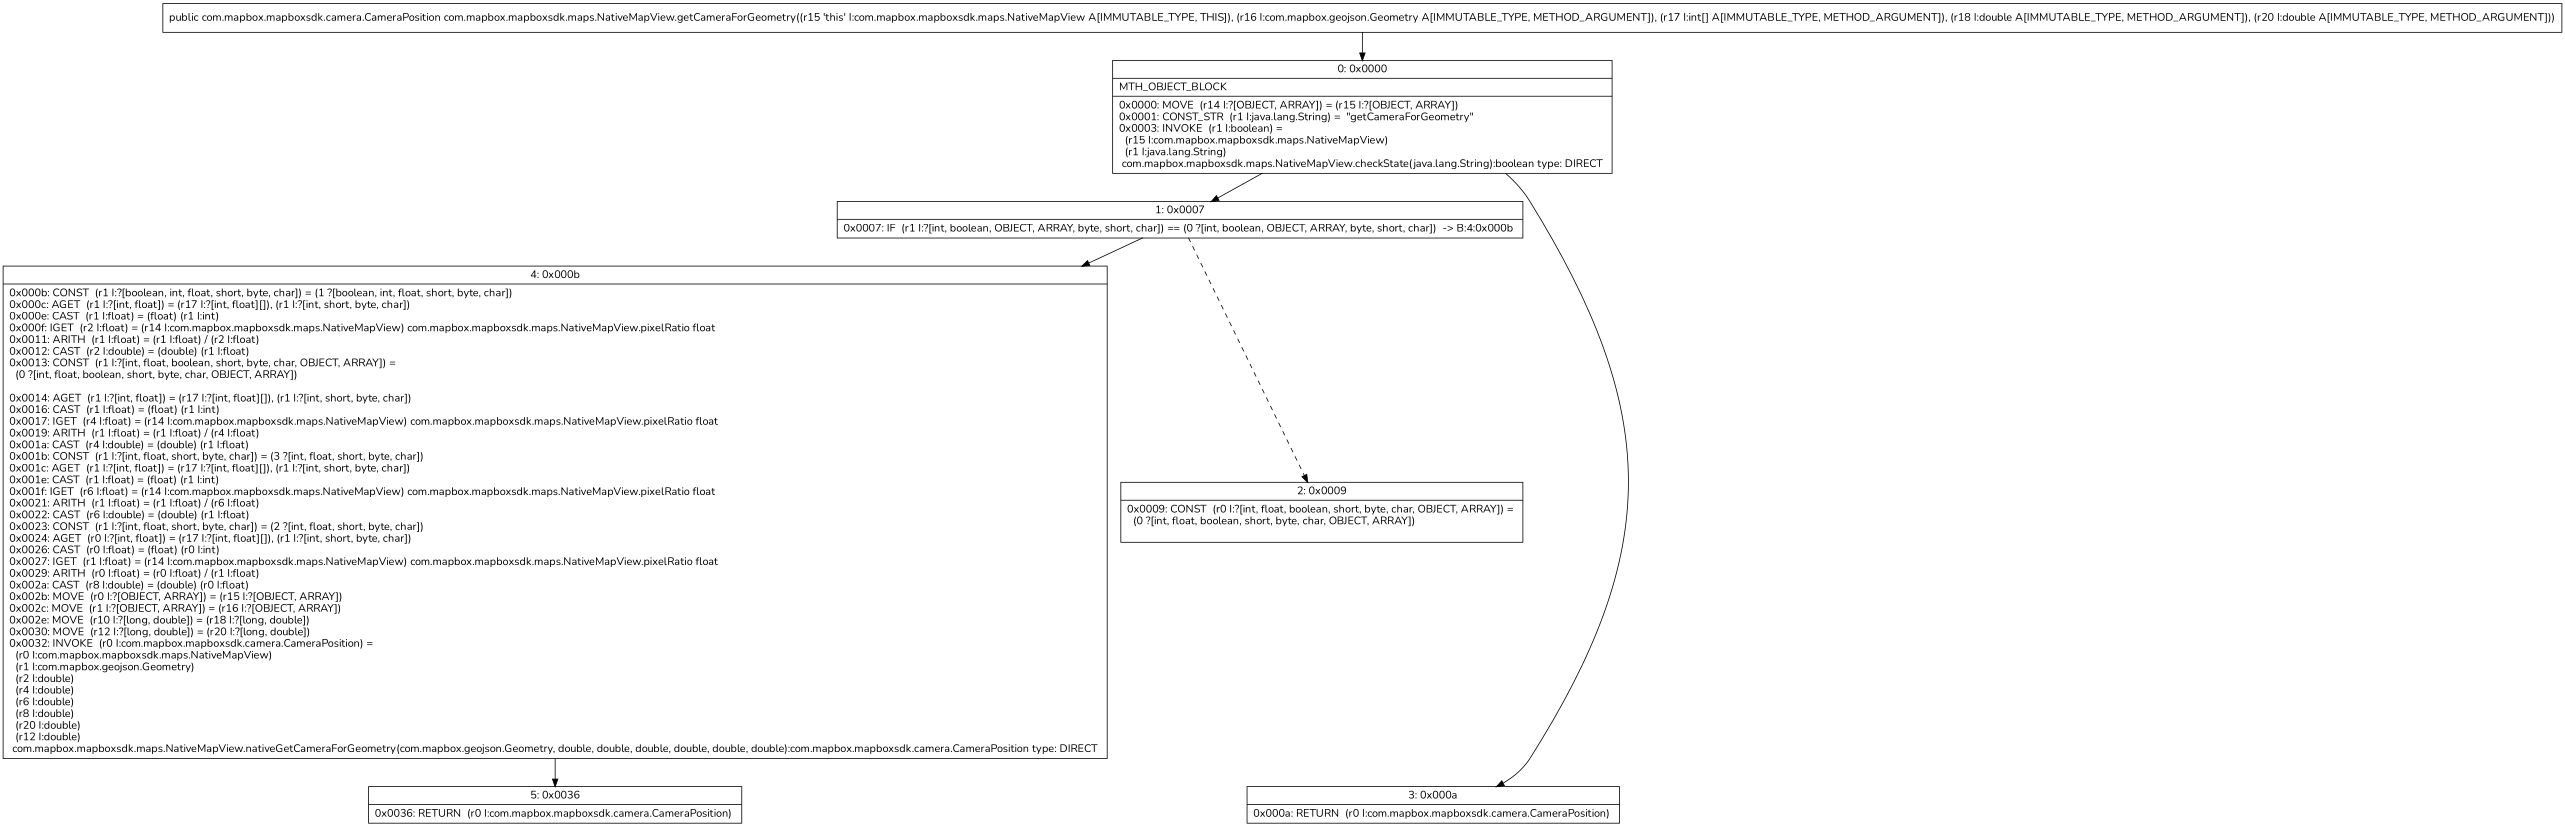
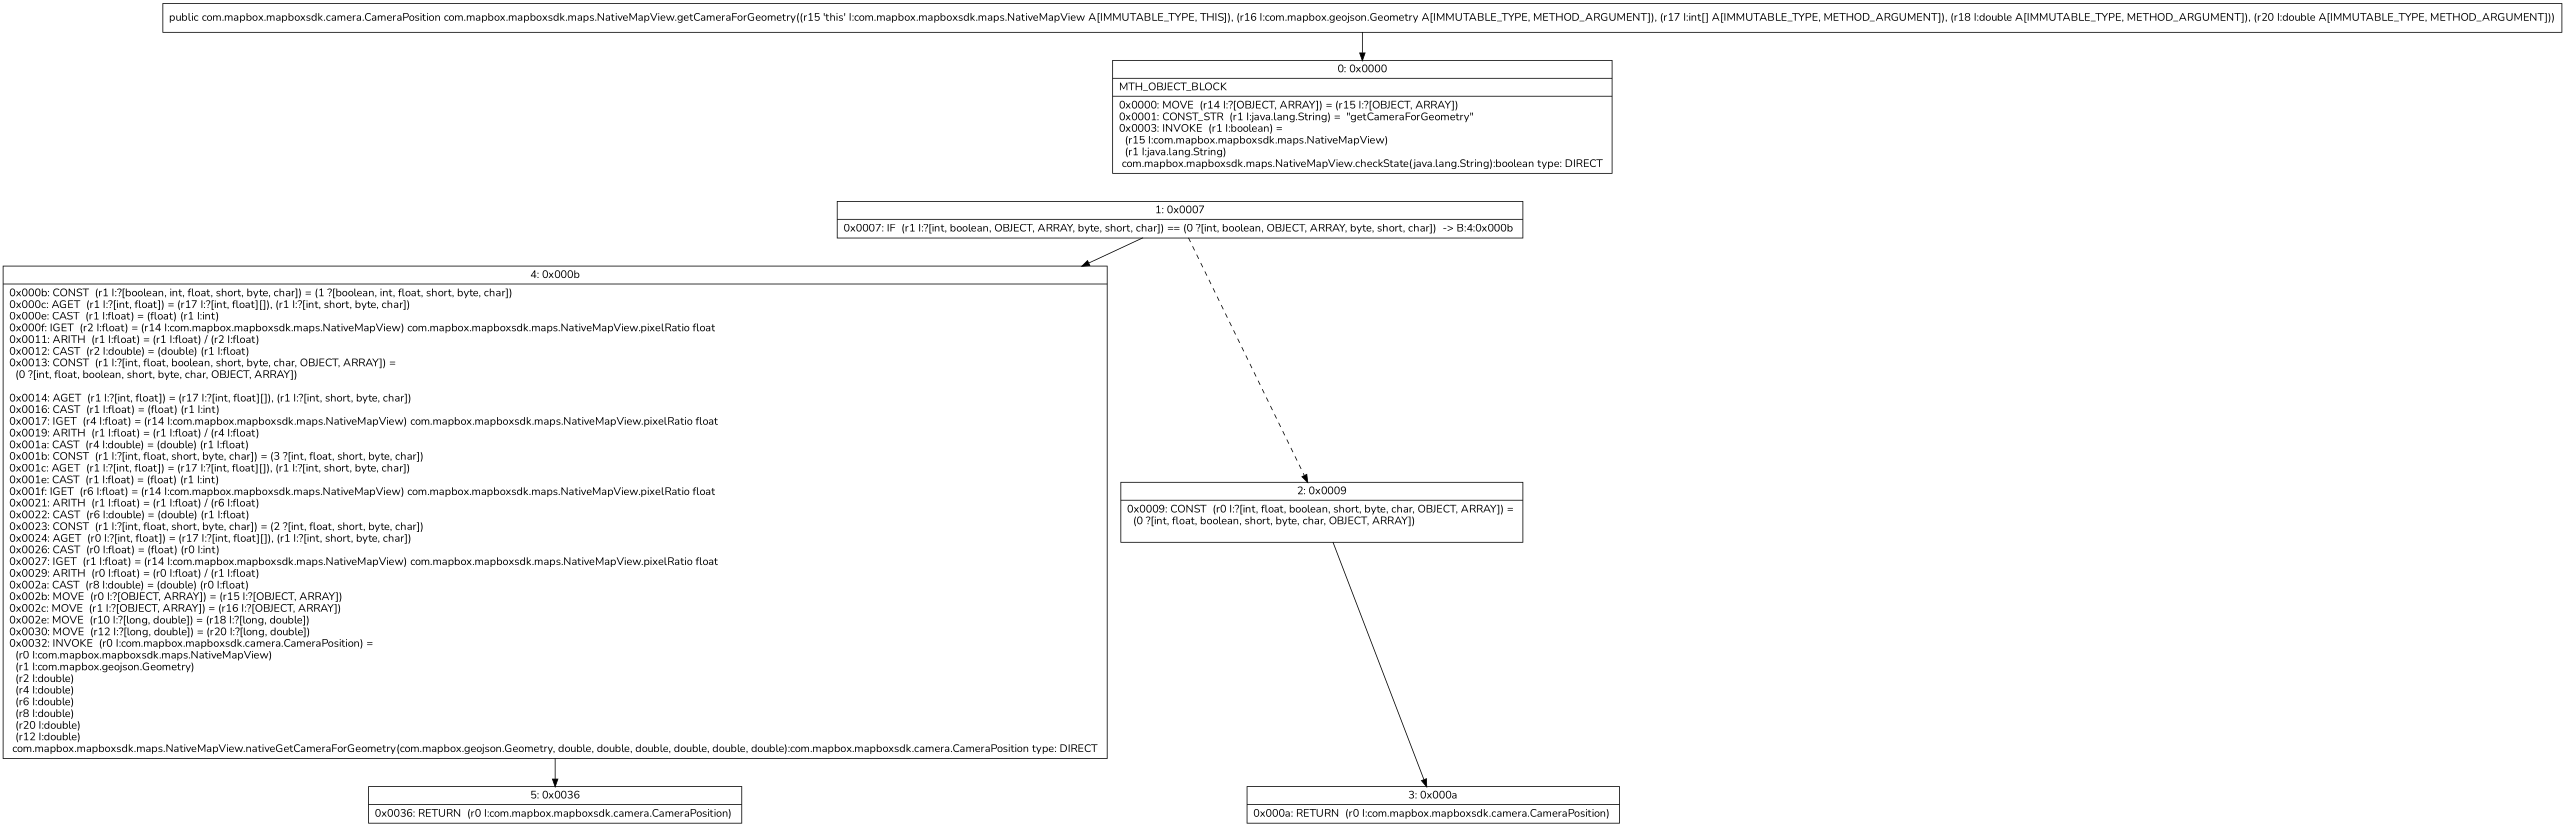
edge "0: 0x0000" -> "1: 0x0007": removed
edge "0: 0x0000" -> "3: 0x000a": now "2: 0x0009" -> "3: 0x000a"
